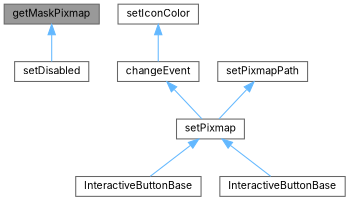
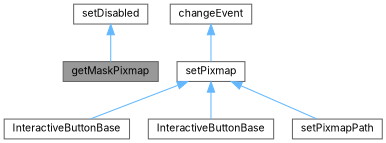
node "setIconColor": removed
edge "setDisabled" -> "getMaskPixmap": reversed
edge "setPixmap" -> "setPixmapPath": reversed
